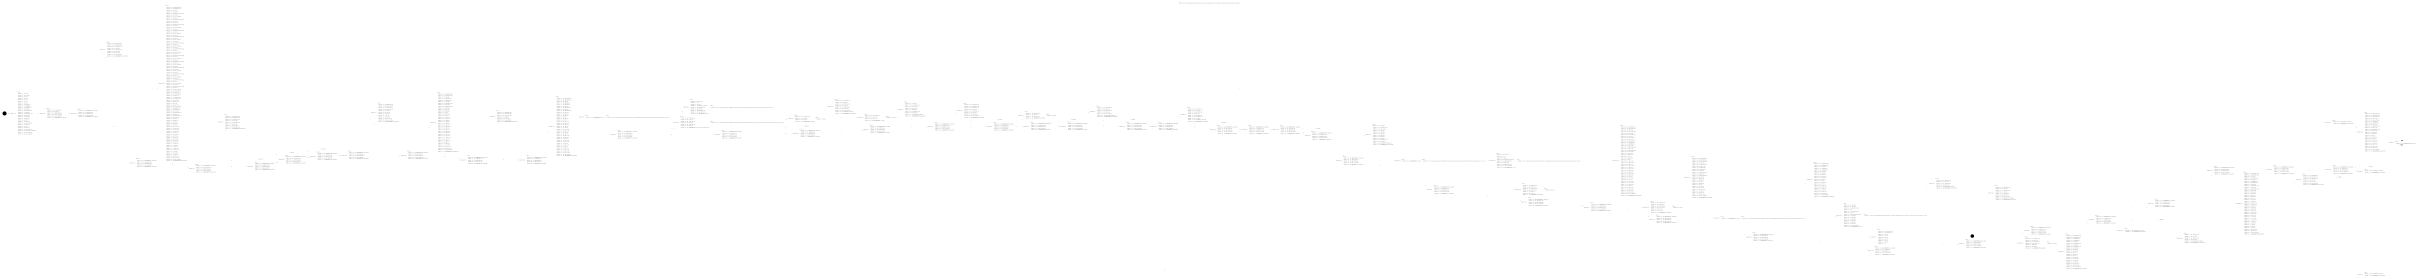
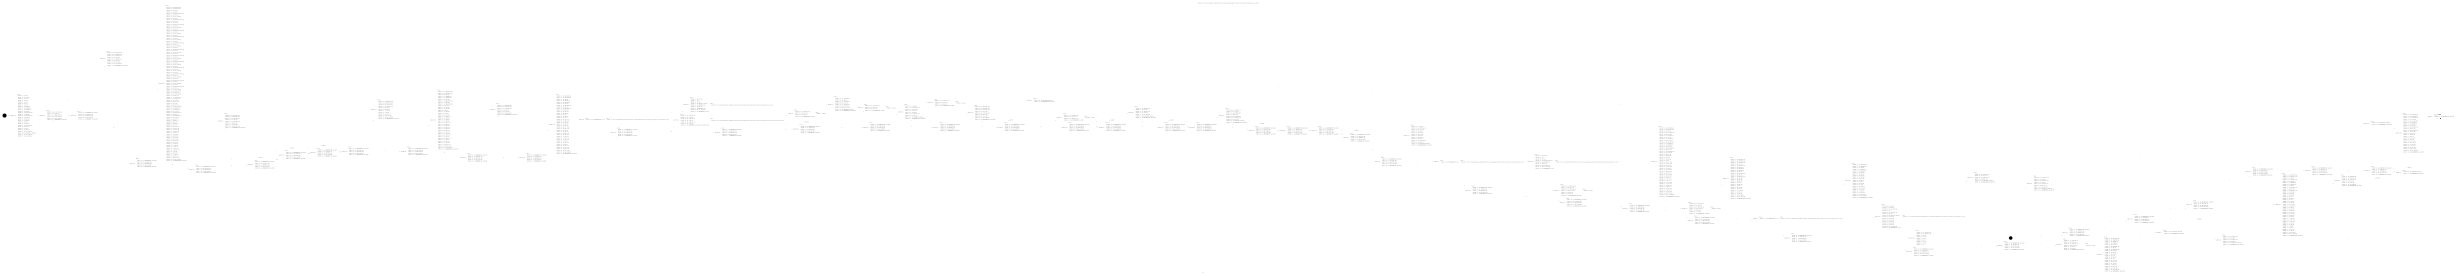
node "0x401f69 [15]": added
